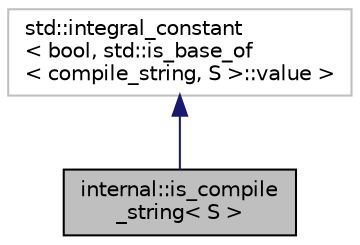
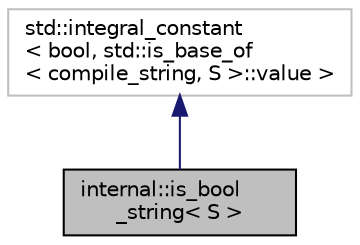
node "internal::is_compile _string< S >": label "internal::is_compile _string< S >" -> "internal::is_bool _string< S >"
